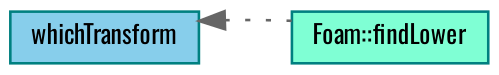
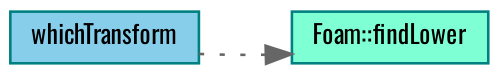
edge "Foam::findLower" -> "whichTransform": reversed
